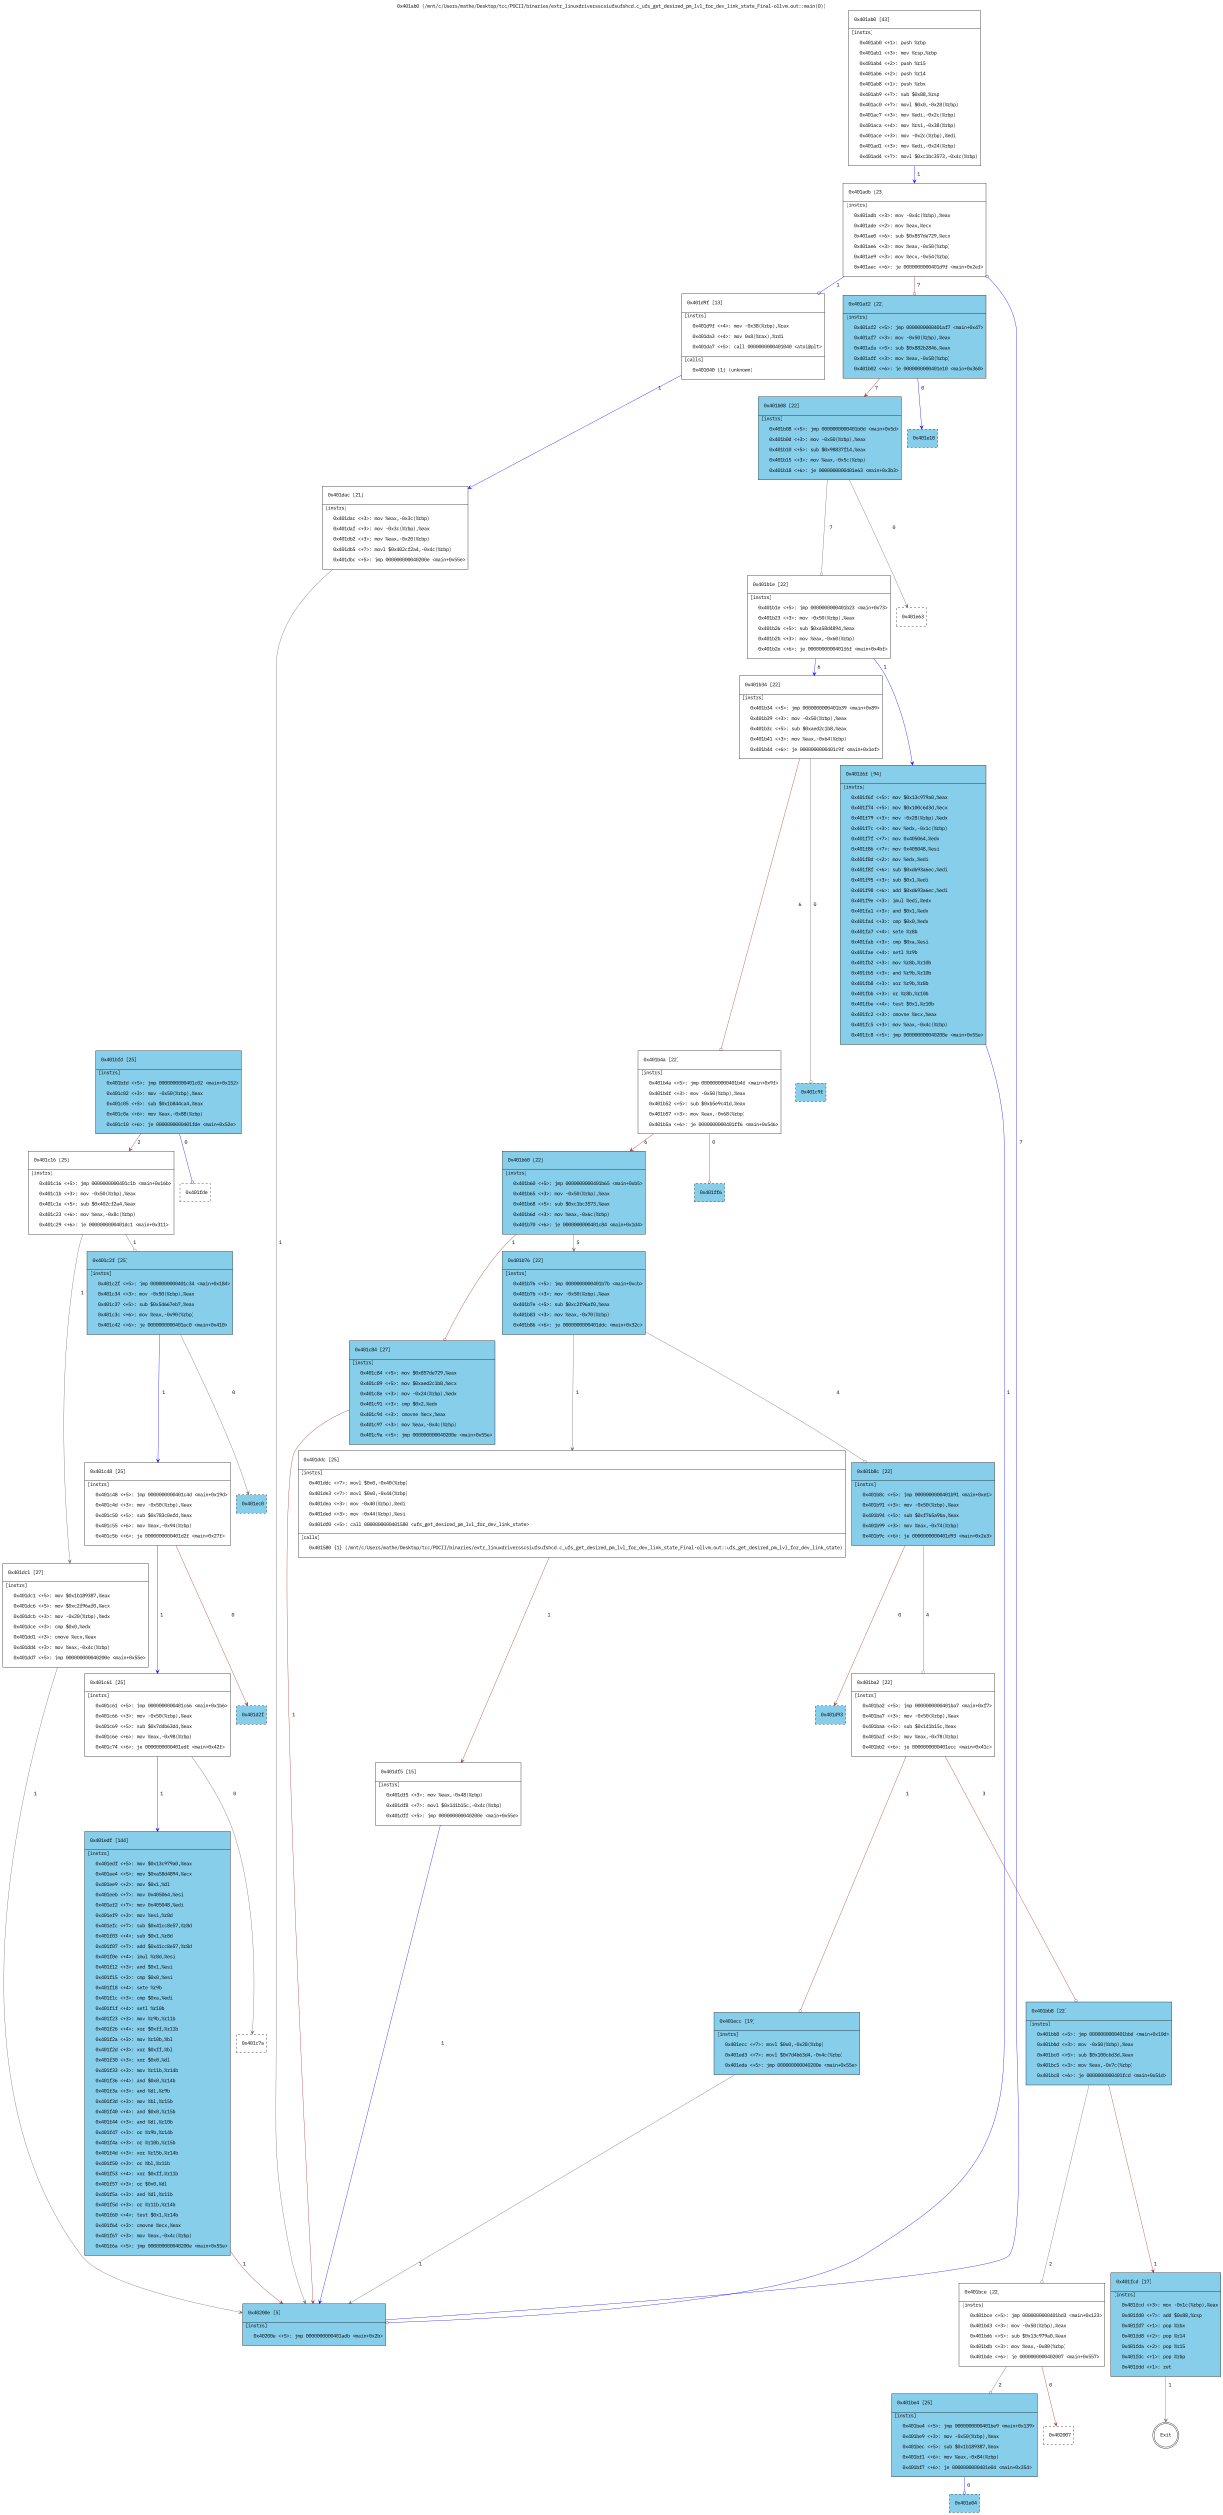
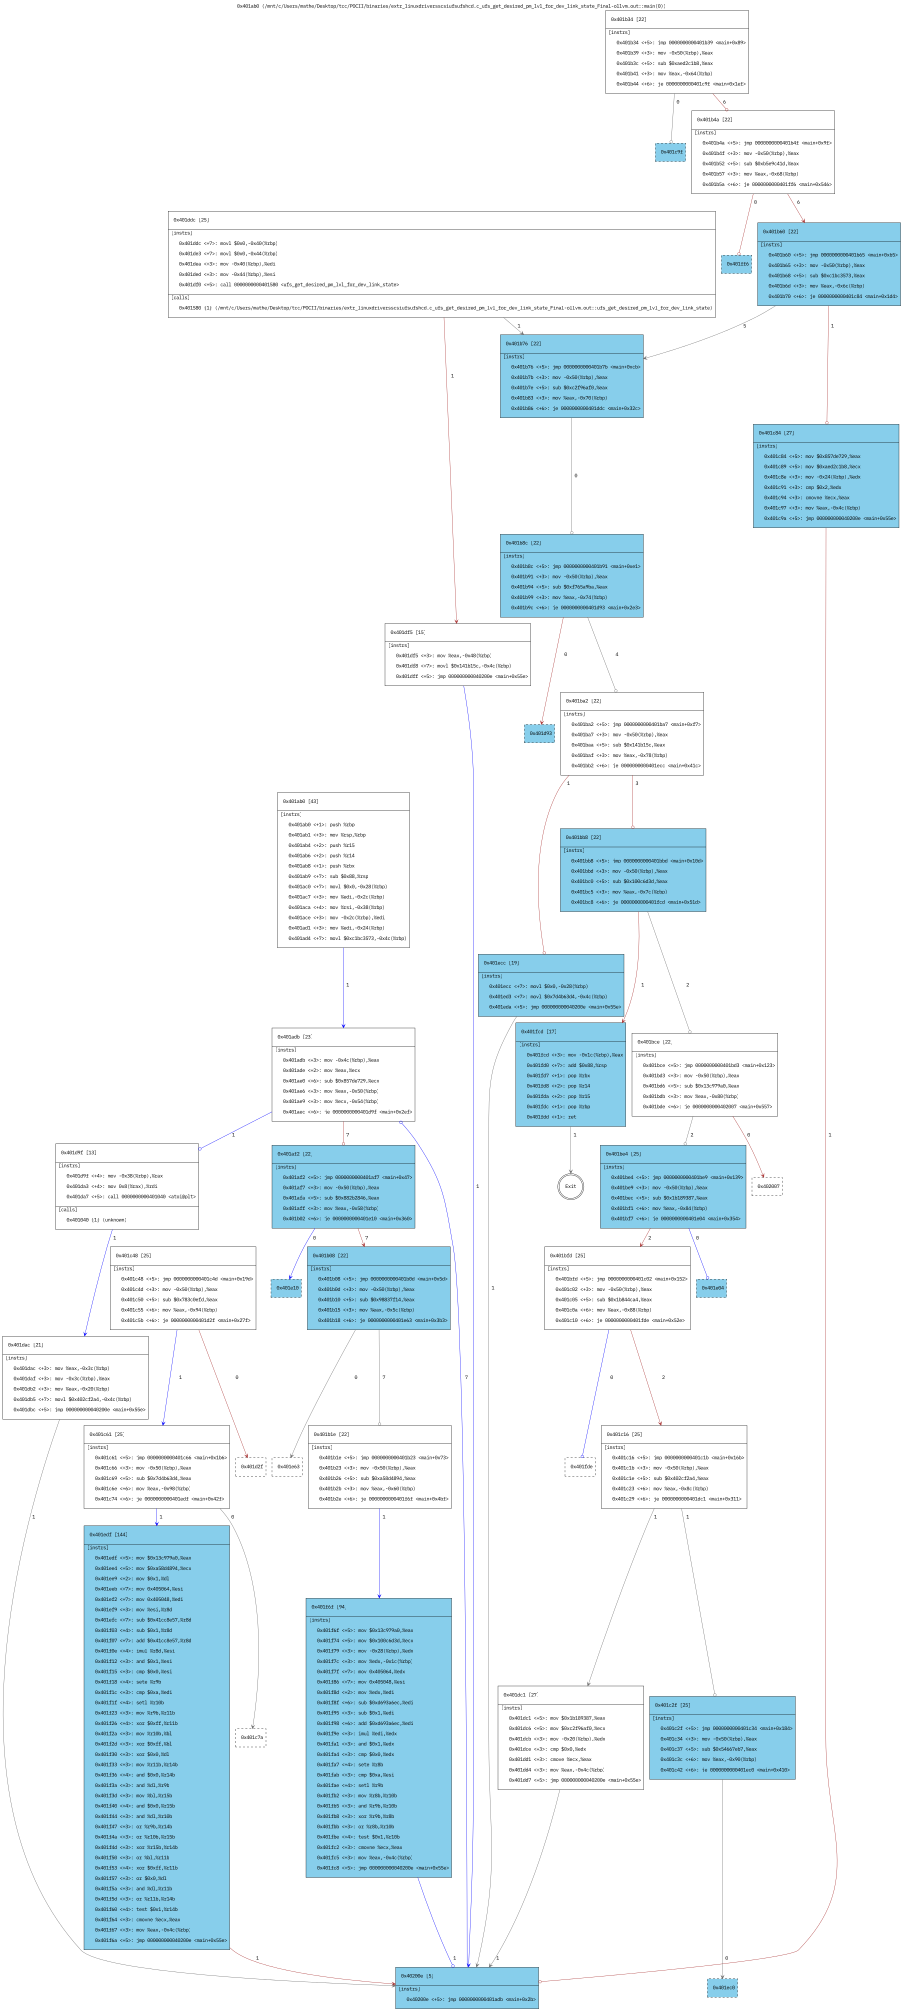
edge "0x401b1e [22]" -> "0x401b34 [22]": removed, label "6"
node "0x401bfd [25]": fillcolor skyblue -> white
edge "0x401be4 [25]" -> "0x401bfd [25]": added, label "2"
edge "0x401b76 [22]" -> "0x401ddc [25]": reversed
edge "0x401b76 [22]" -> "0x401b8c [22]": label " 4" -> " 0"
edge "0x401c2f [25]" -> "0x401c48 [25]": removed, label "1"
node "0x401d2f": fillcolor skyblue -> white
edge "0x401c84 [27]" -> "0x40200e [5]": arrowhead vee -> odot
